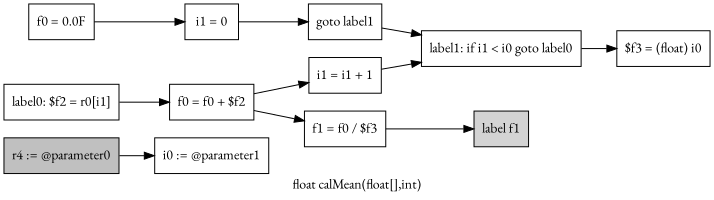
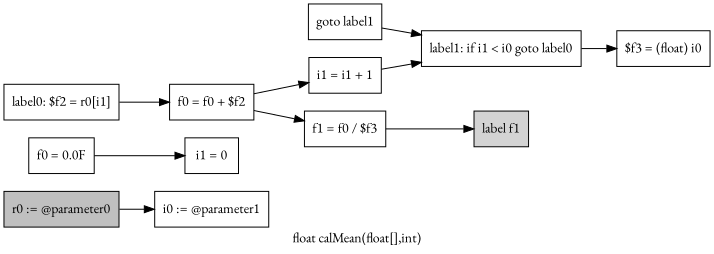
edge "i1 = 0" -> "goto label1": removed
node "r4 := @parameter0": label "r4 := @parameter0" -> "r0 := @parameter0"
